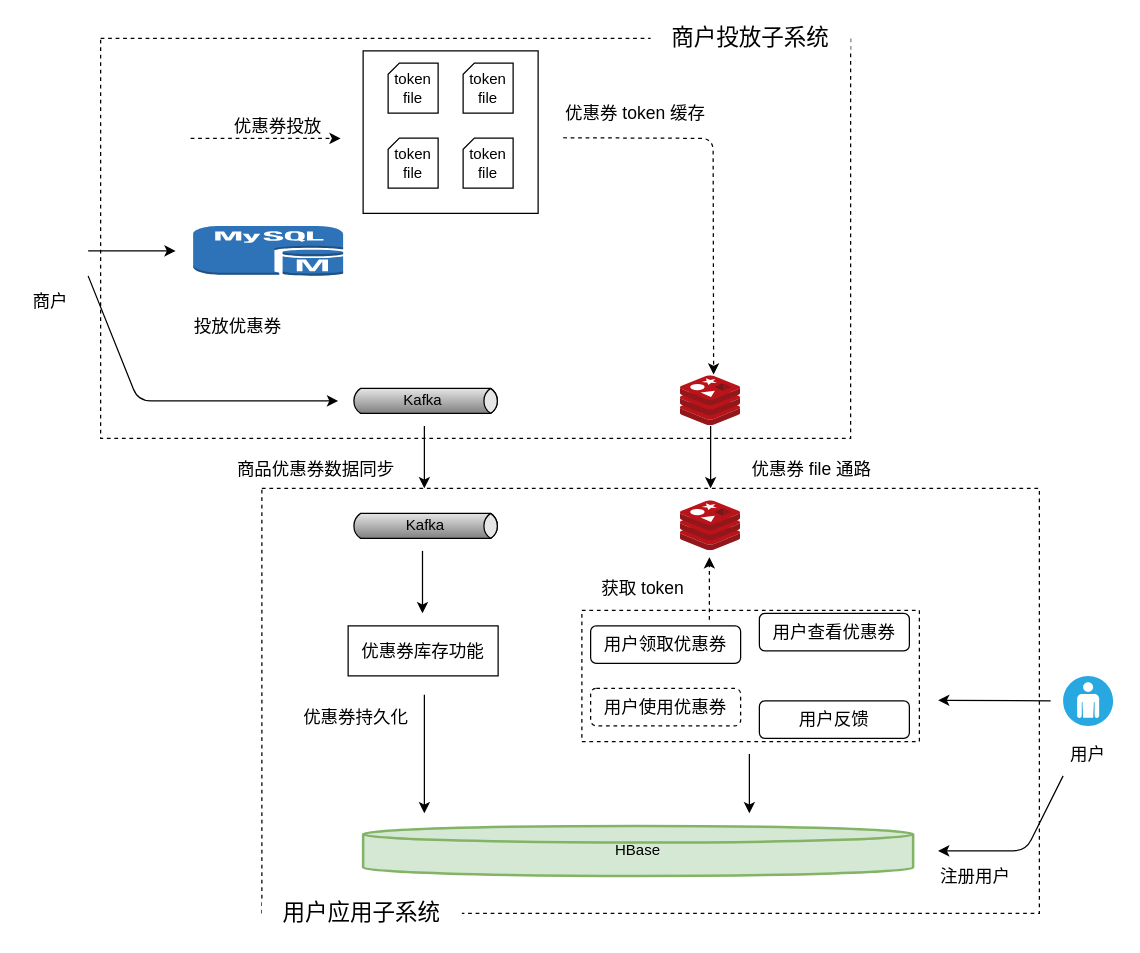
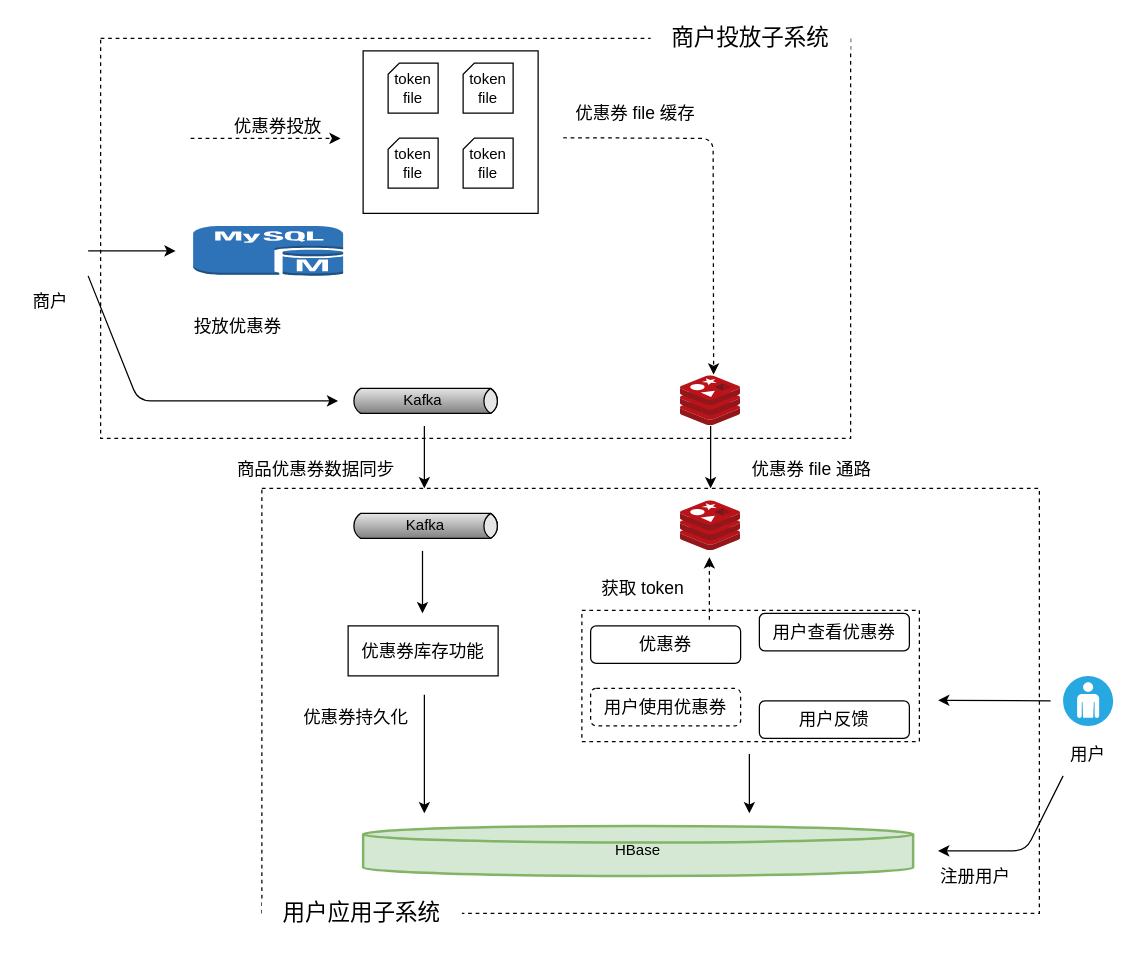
node "优惠券 token 缓存": label "优惠券 token 缓存" -> "优惠券 file 缓存"
node "用户领取优惠券": label "用户领取优惠券" -> "优惠券"
